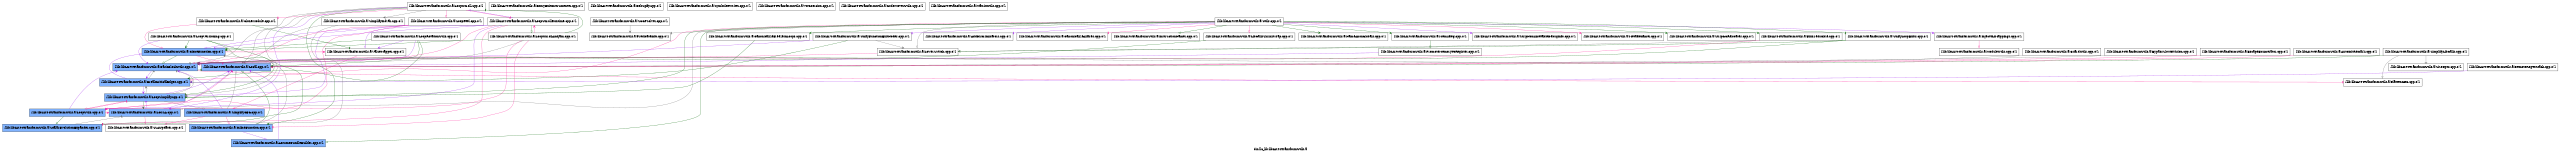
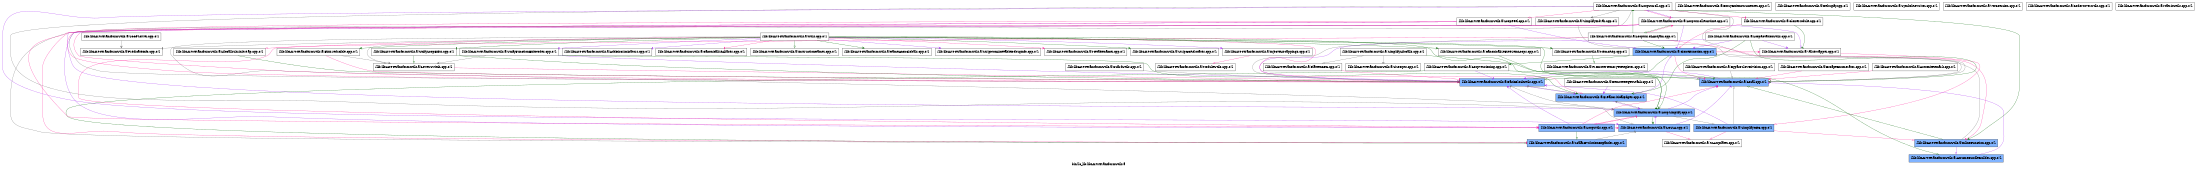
edge "{lib/libLLVMTransformUtils.a(LoopVersioning.cpp.o)}" -> "{lib/libLLVMTransformUtils.a(CloneFunction.cpp.o)}": reversed
edge "{lib/libLLVMTransformUtils.a(LoopRotationUtils.cpp.o)}" -> "{lib/libLLVMTransformUtils.a(CloneFunction.cpp.o)}": color darkgreen -> purple
edge "{lib/libLLVMTransformUtils.a(BasicBlockUtils.cpp.o)}" -> "{lib/libLLVMTransformUtils.a(FlattenCFG.cpp.o)}": reversed
